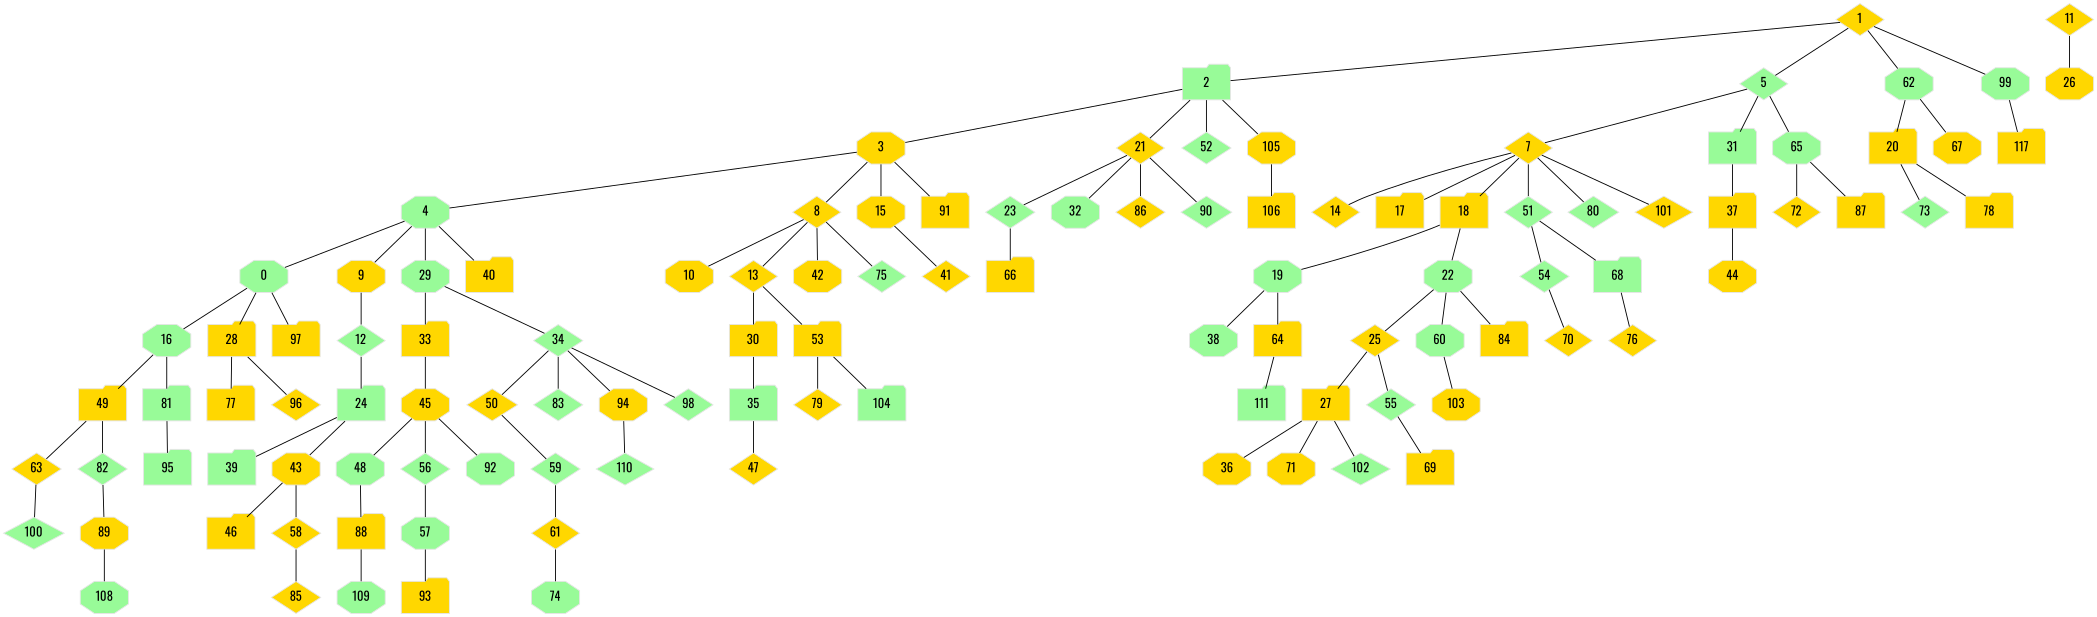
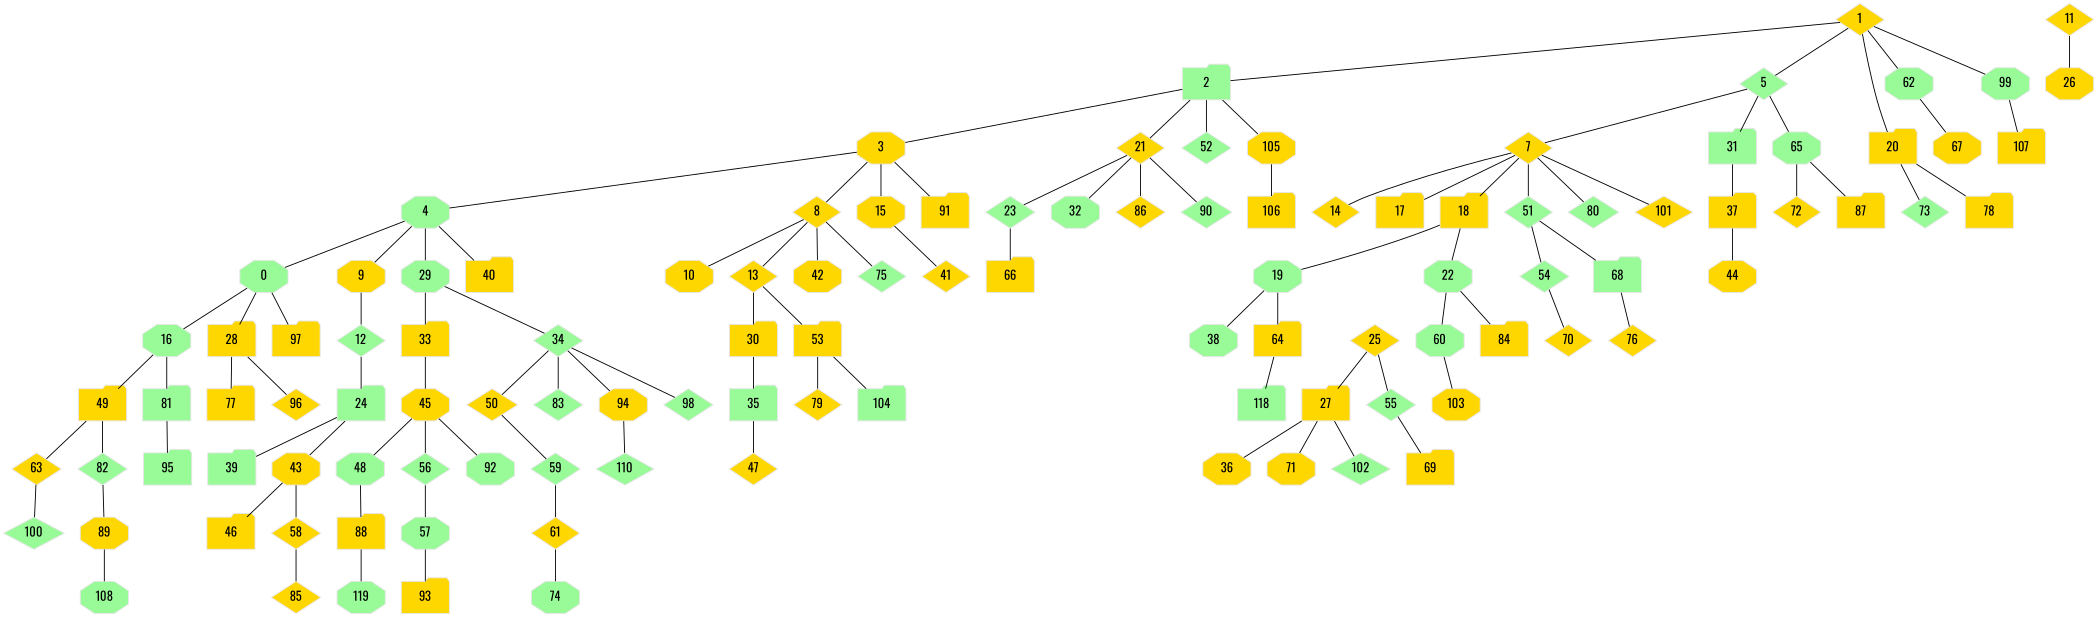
edge "62" -- "20": now "1" -- "20"
node "117": label "117" -> "107"
edge "22" -- "25": removed
node "111": label "111" -> "118"
node "109": label "109" -> "119"
